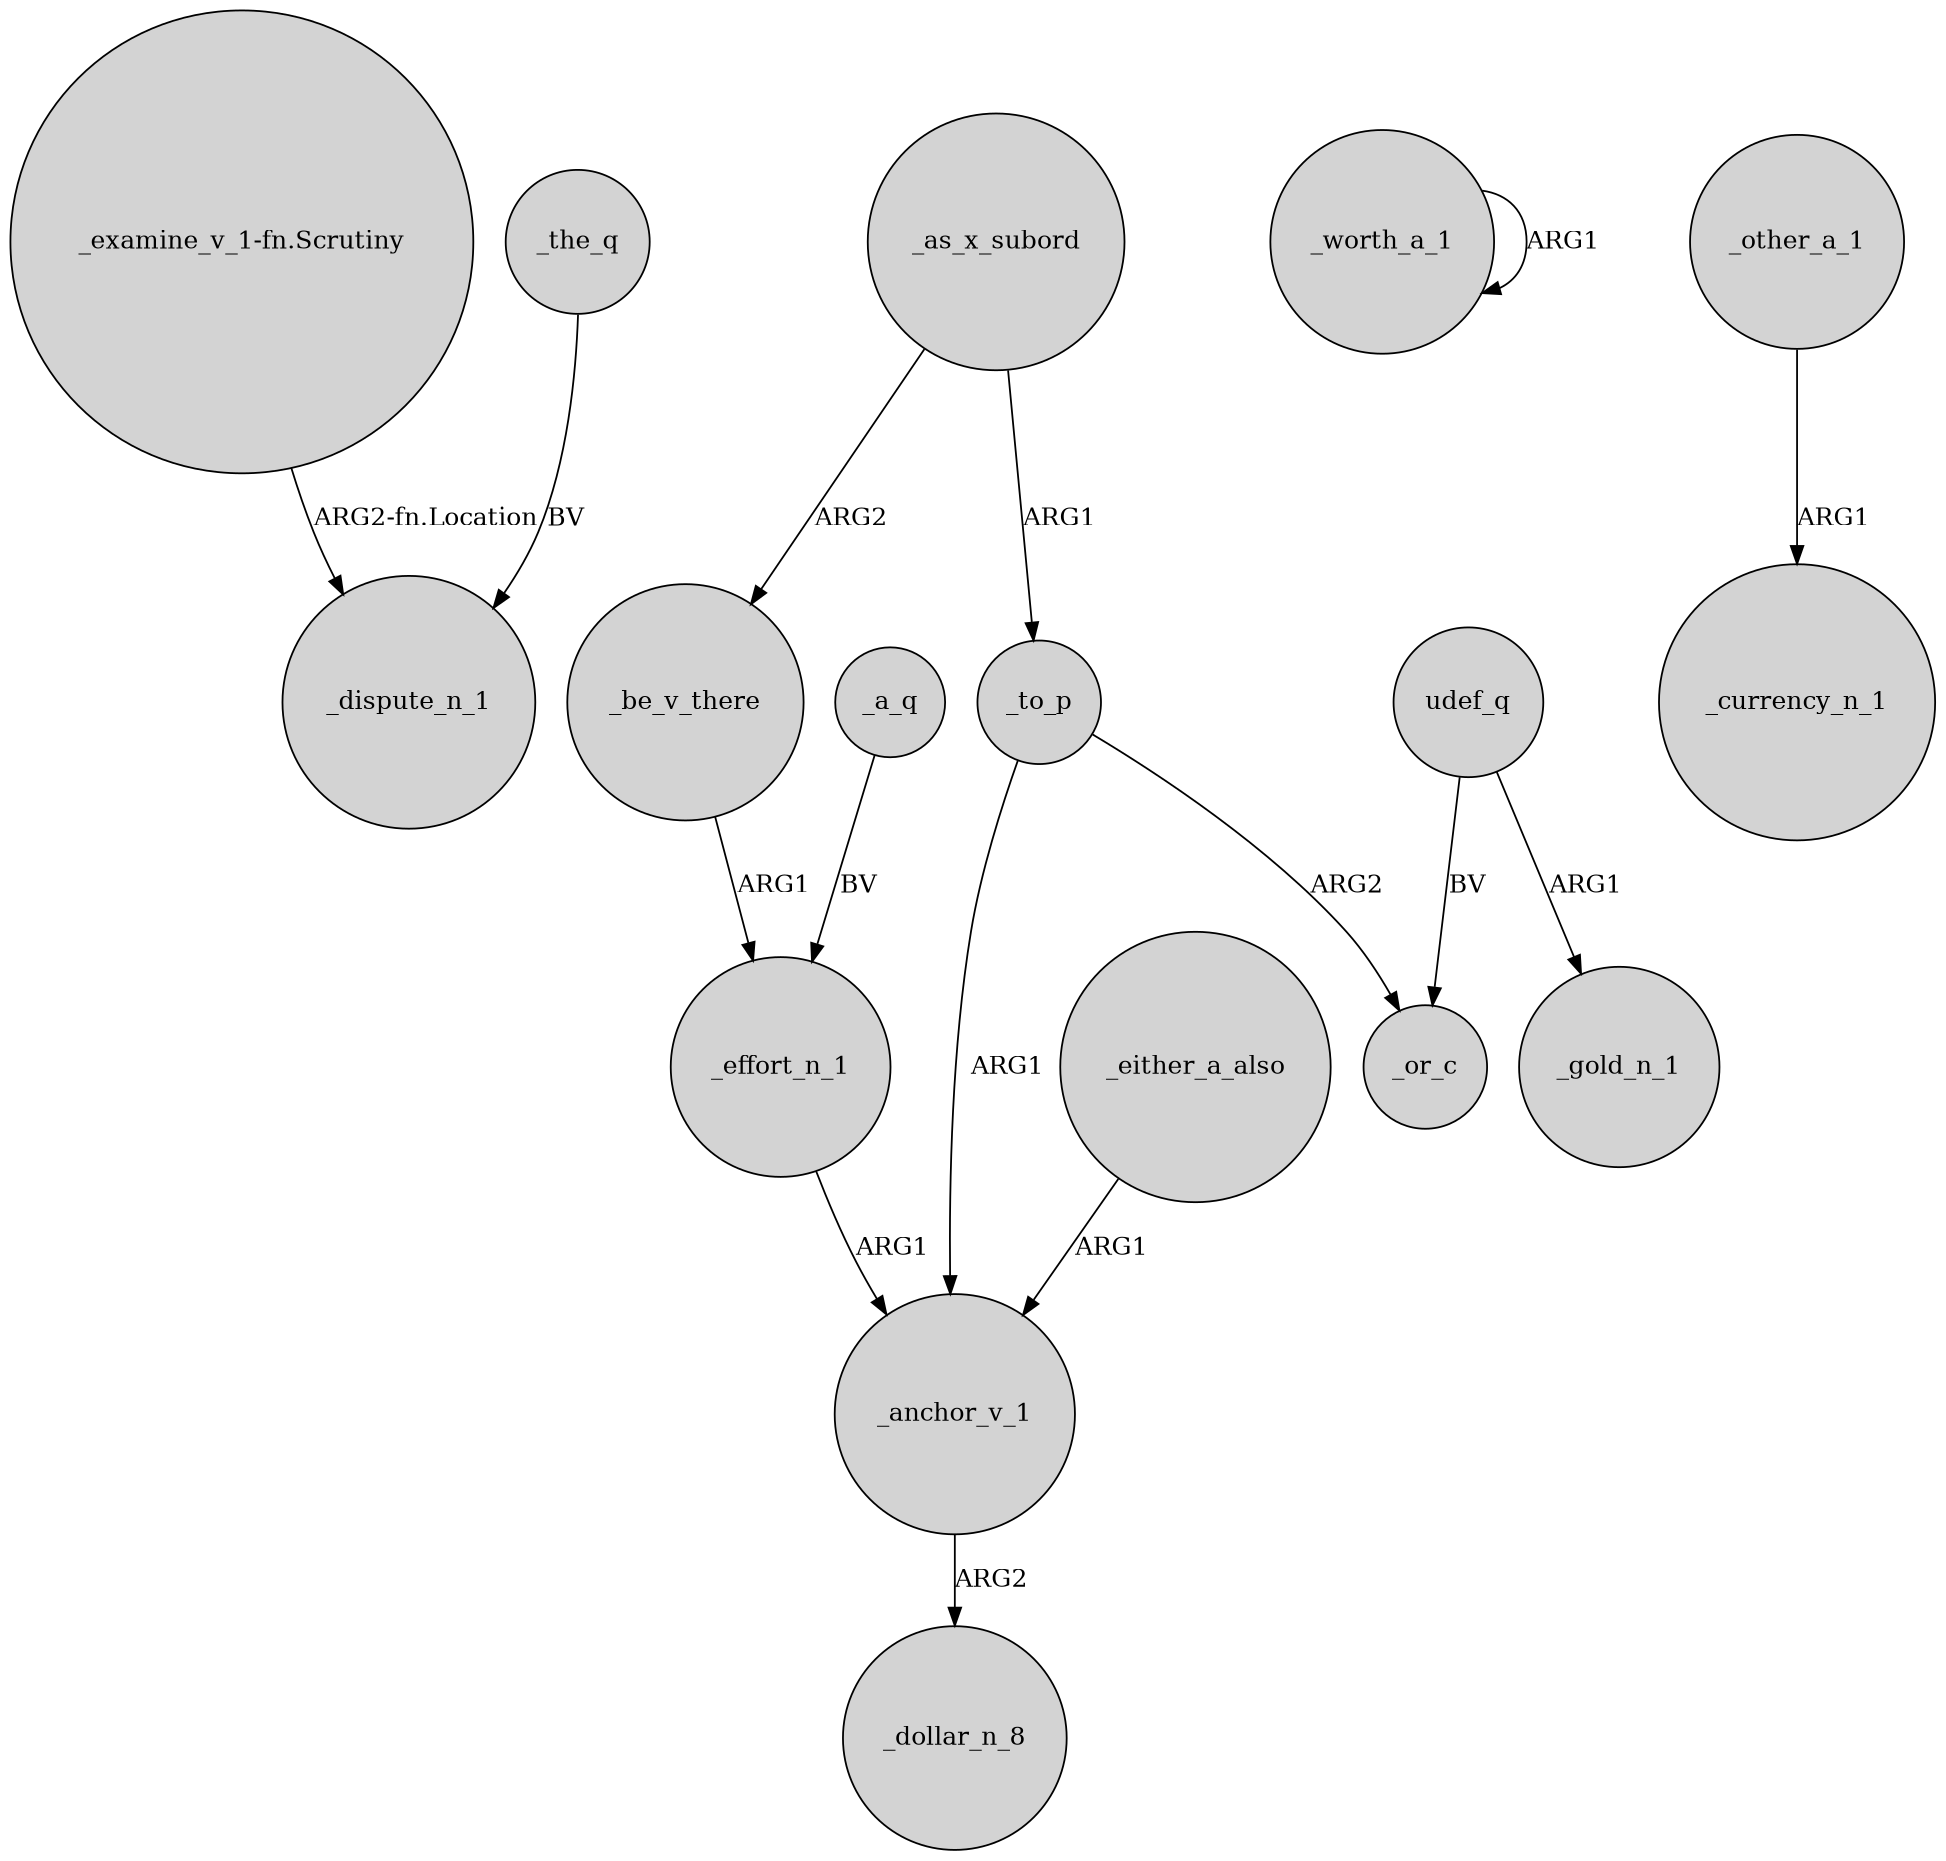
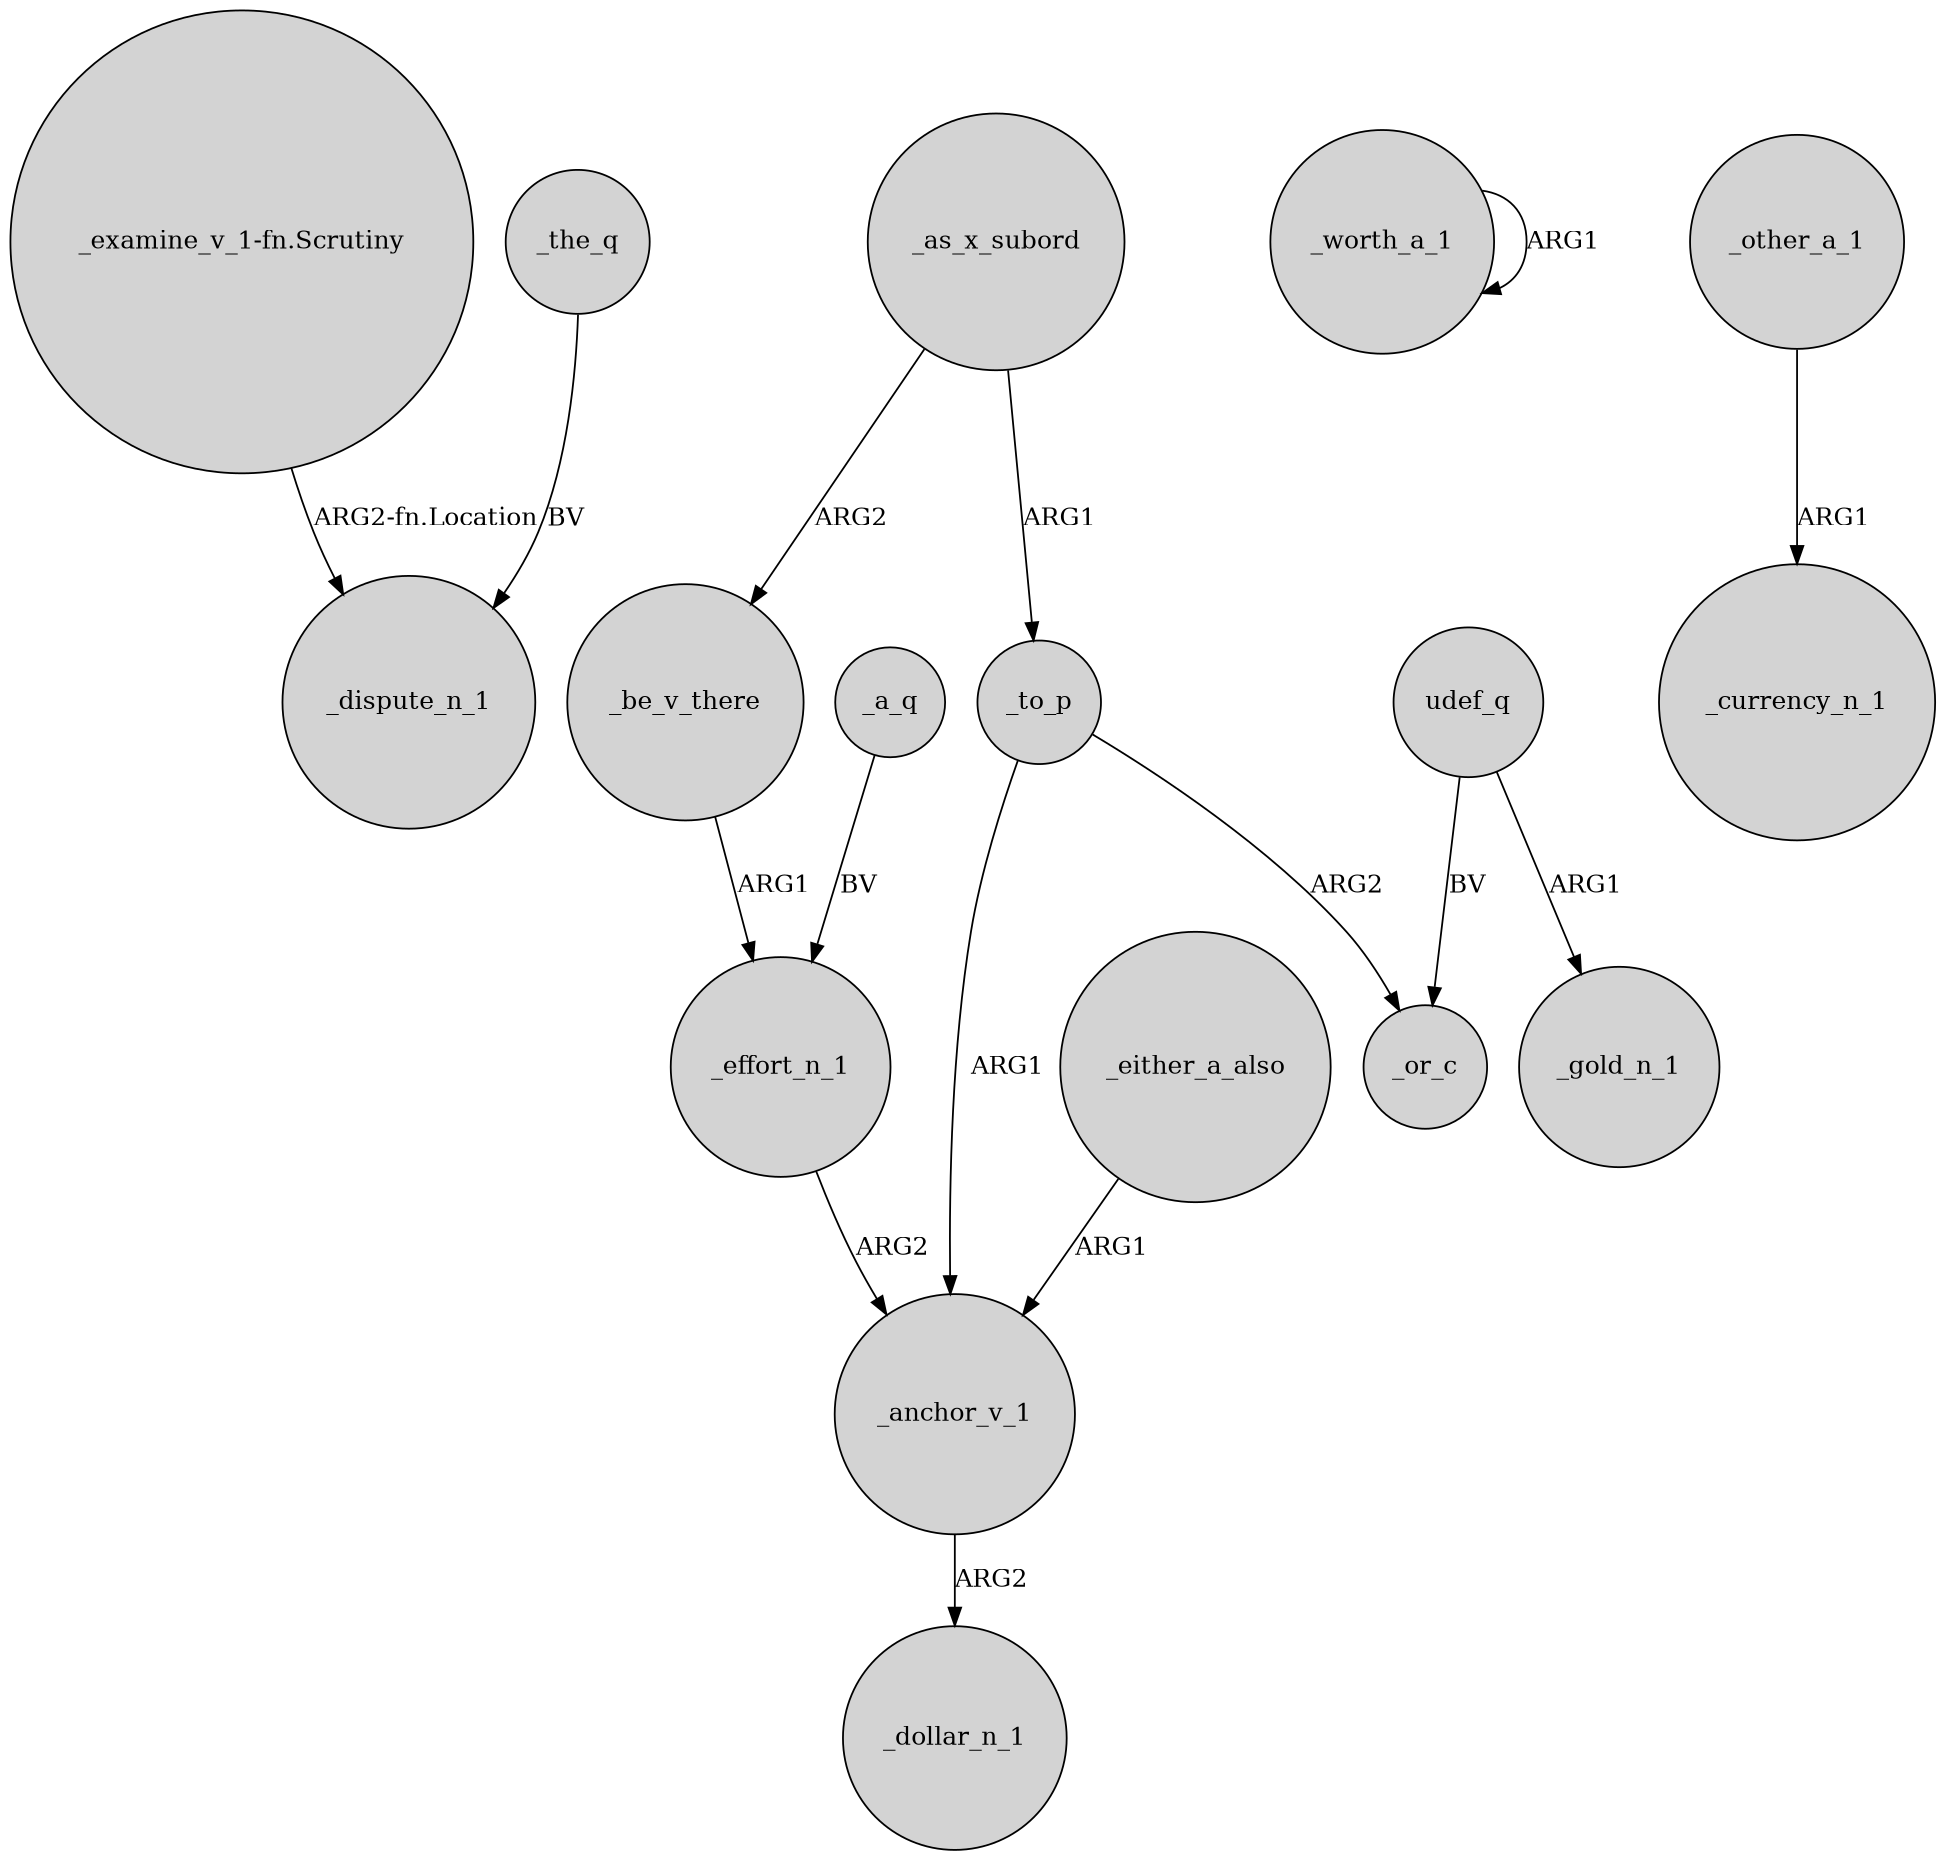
edge "_effort_n_1" -> "_anchor_v_1": label "ARG1" -> "ARG2"
node "_dollar_n_8": label "_dollar_n_8" -> "_dollar_n_1"
